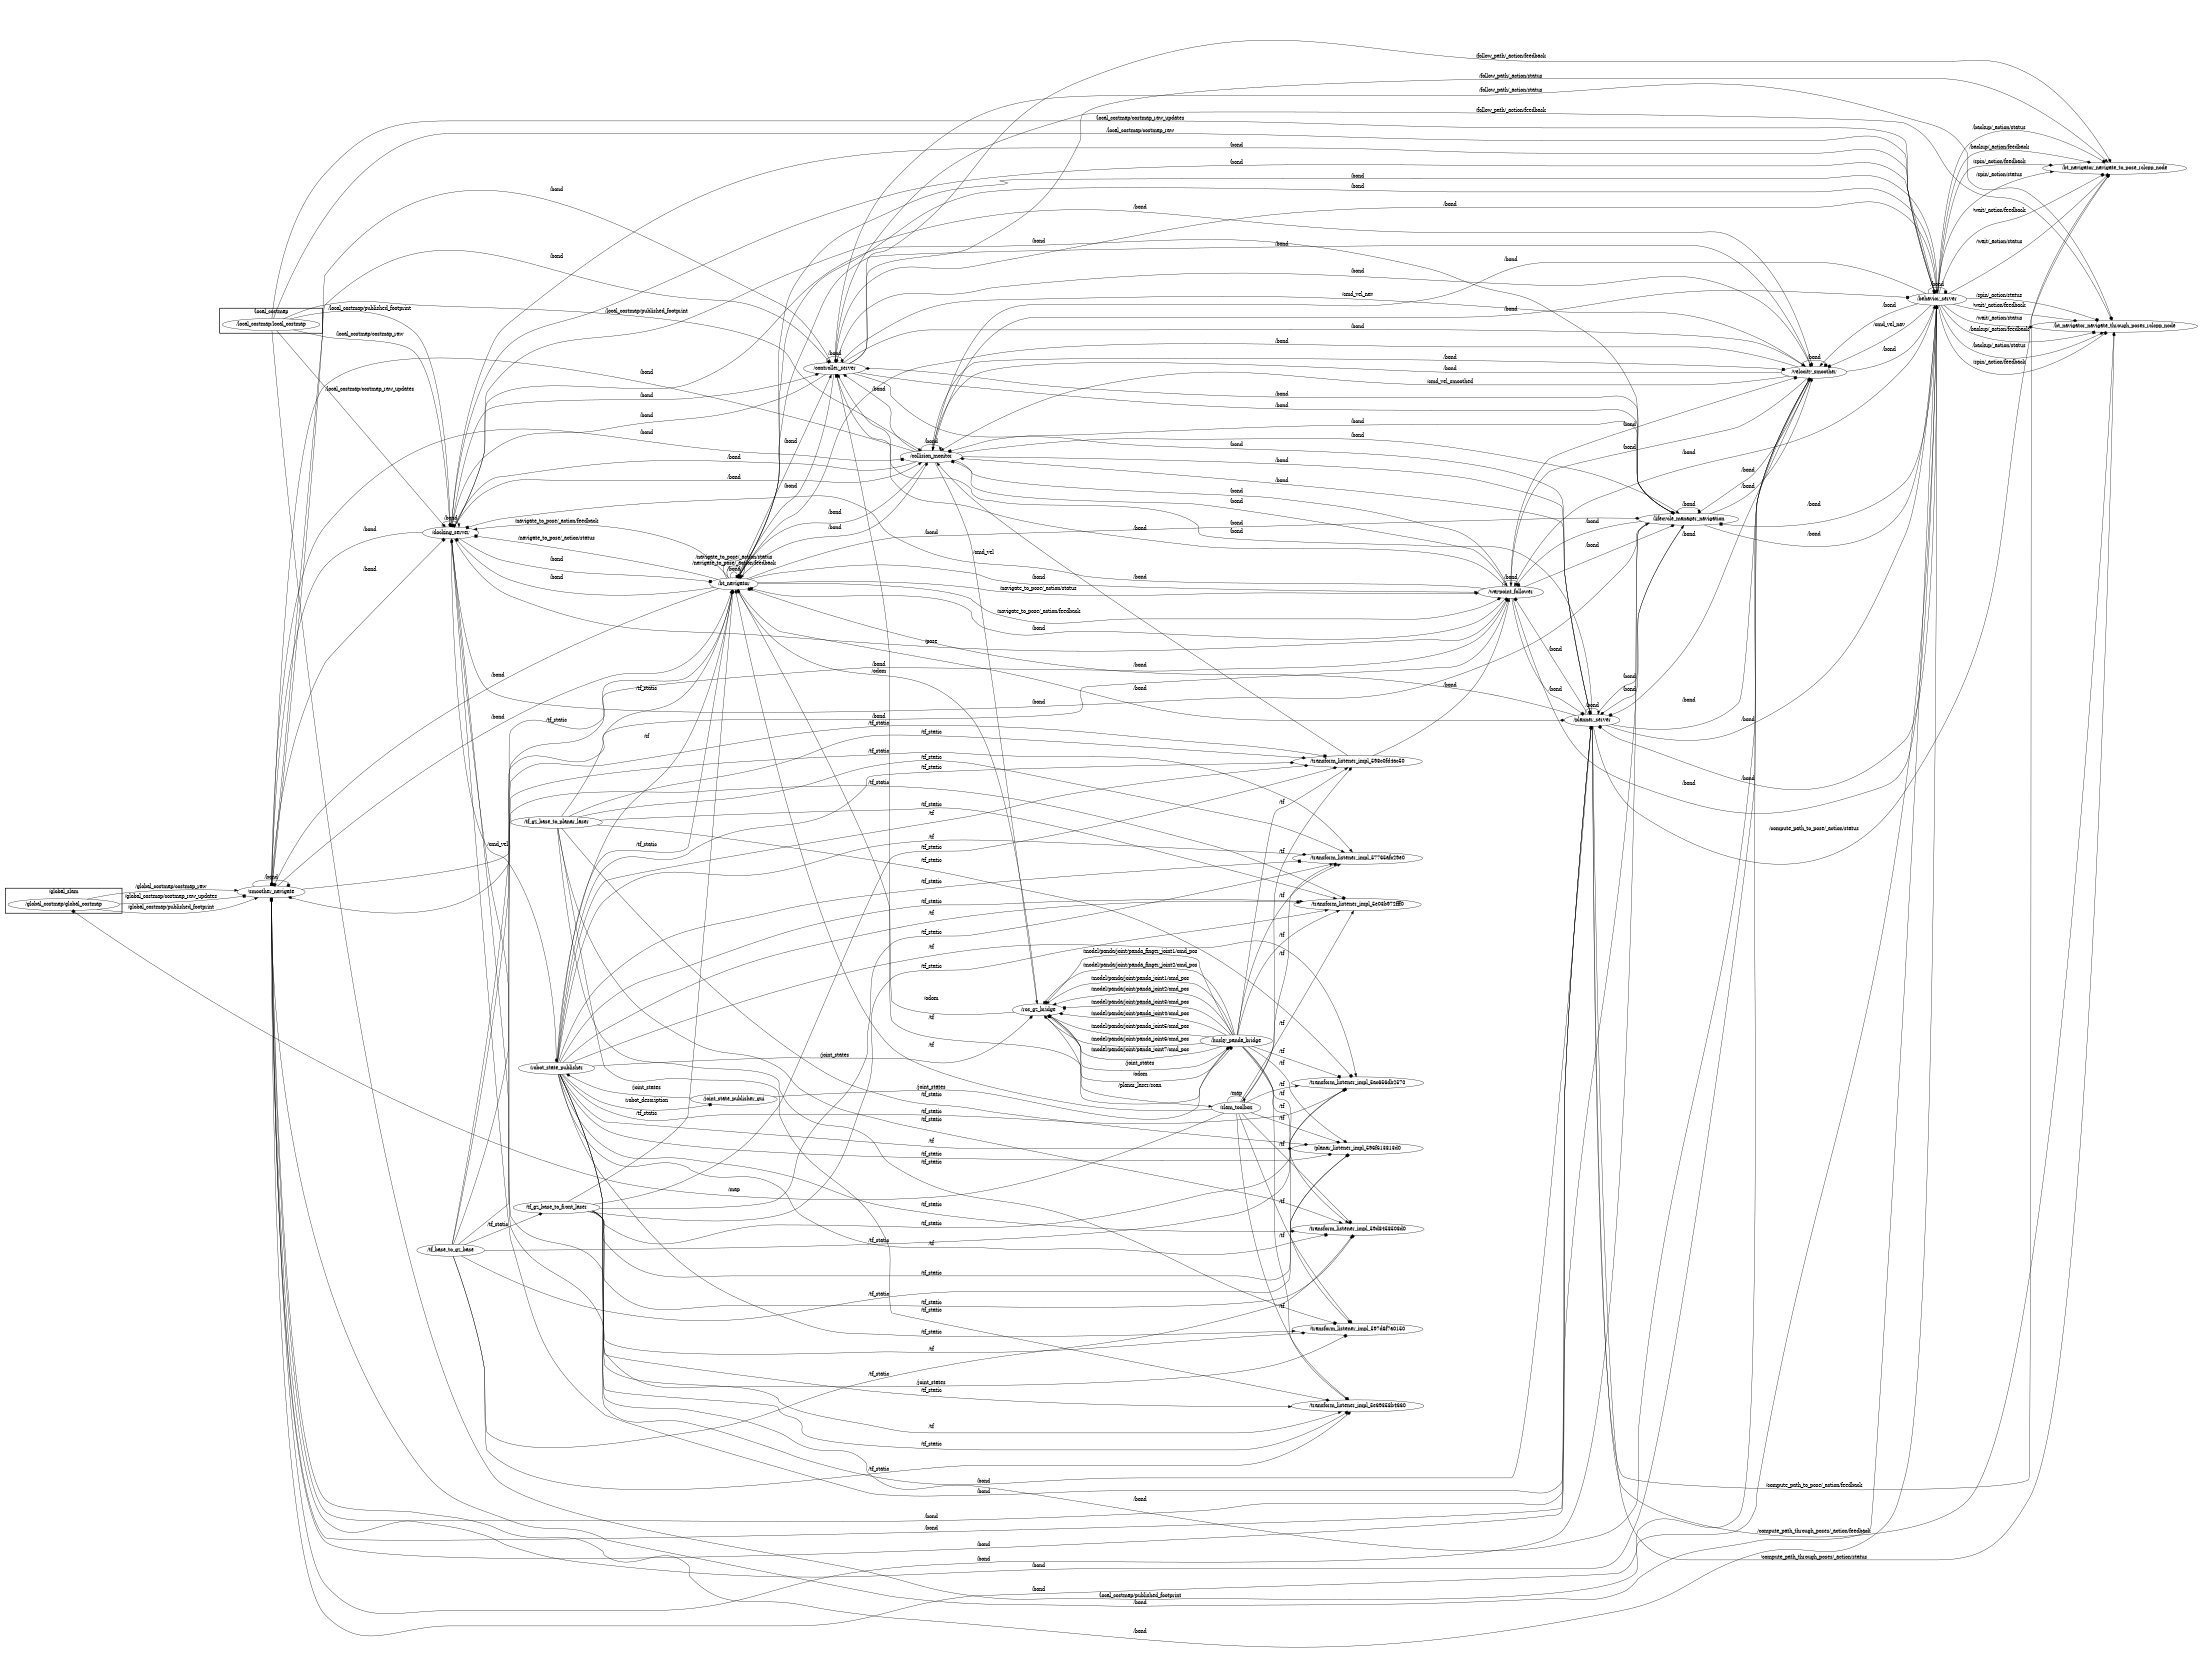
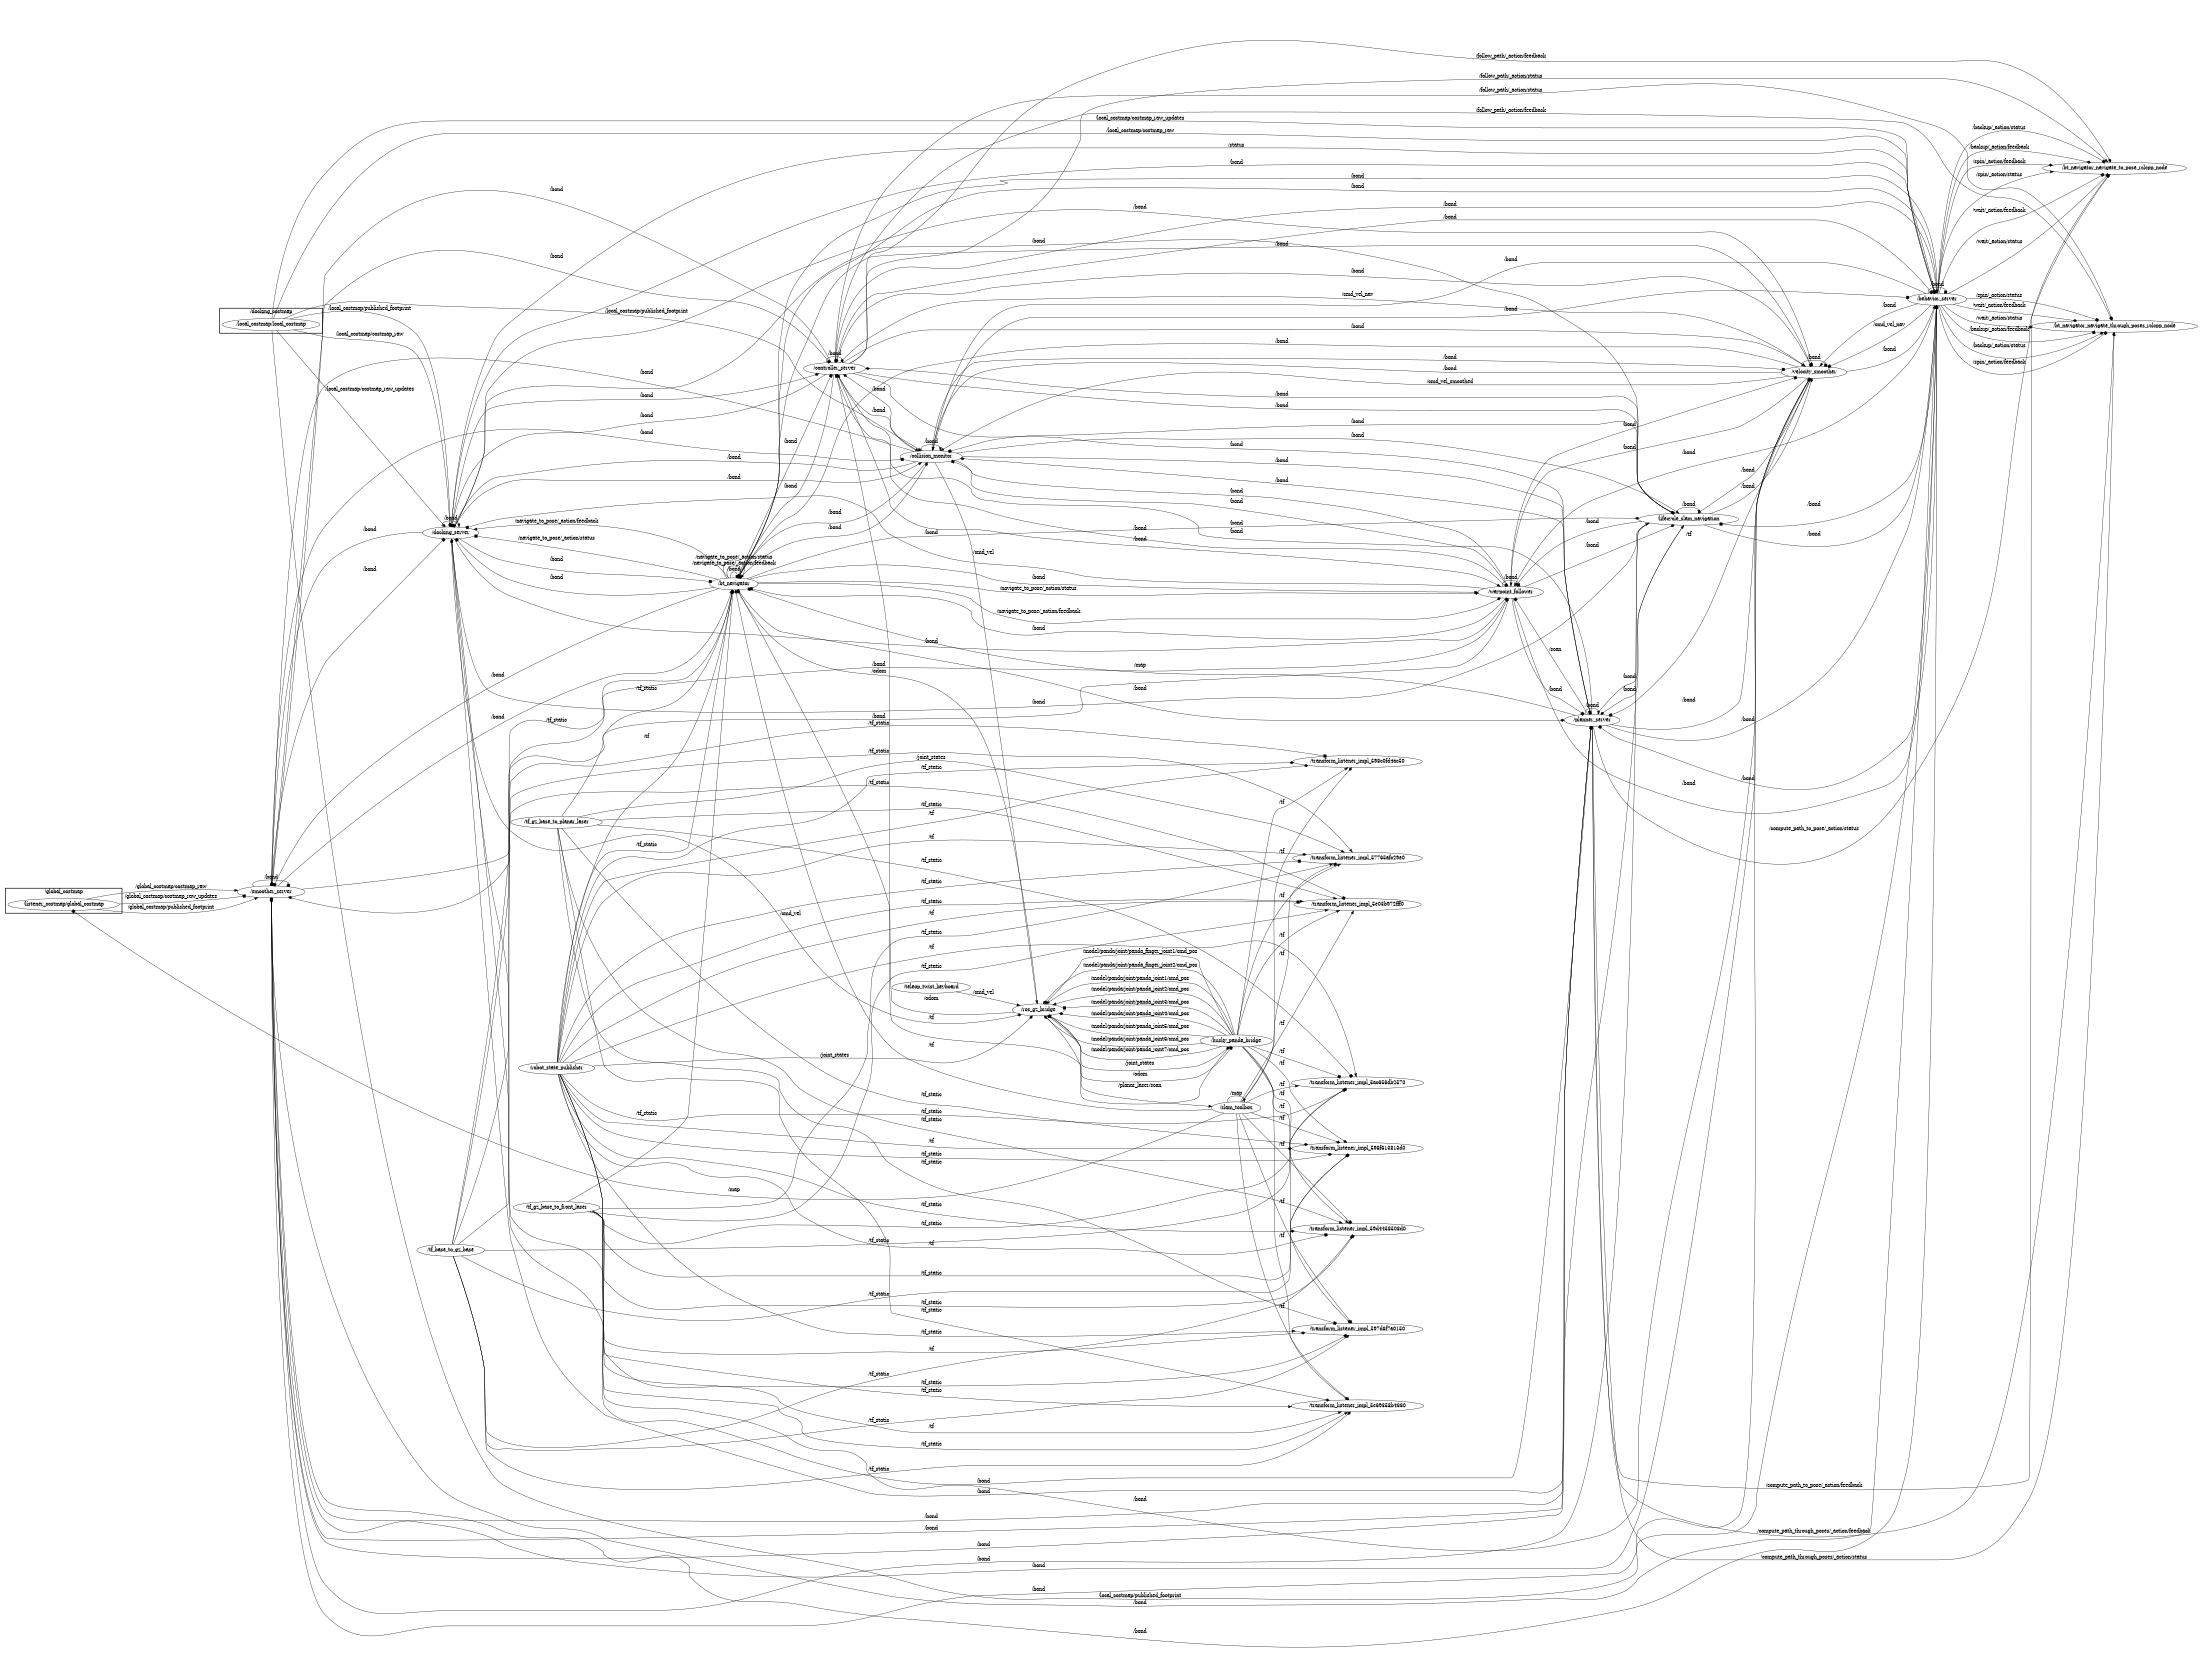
edge "/behavior_server" -> "/docking_server": label "/bond" -> "/status"
edge "/controller_server" -> "/behavior_server": added, label "/bond"
cluster "/local_costmap": label "/local_costmap" -> "/docking_costmap"
edge "/bt_navigator" -> "/controller_server": arrowhead normal -> box
edge "/collision_monitor" -> "/waypoint_follower": arrowhead normal -> box
node "/lifecycle_manager_navigation": label "/lifecycle_manager_navigation" -> "/lifecycle_slam_navigation"
edge "/velocity_smoother" -> "/planner_server": label "/bond" -> "/tf"
edge "/transform_listener_impl_598c0fd4ac50" -> "/collision_monitor": now "/controller_server" -> "/collision_monitor"
edge "/docking_server" -> "/waypoint_follower": label "/pose" -> "/bond"
edge "/planner_server" -> "/waypoint_follower": label "/bond" -> "/scan"
edge "/planner_server" -> "/bt_navigator": label "/bond" -> "/map"
edge "/transform_listener_impl_598c0fd4ac50" -> "/waypoint_follower": now "/controller_server" -> "/waypoint_follower"
edge "/tf_gz_base_to_planar_laser" -> "/transform_listener_impl_598c0fd4ac50": removed, label "/tf_static"
edge "/tf_gz_base_to_planar_laser" -> "/transform_listener_impl_57765afc29e0": label "/tf_static" -> "/joint_states"
edge "/docking_server" -> "/robot_state_publisher": now "/docking_server" -> "/ros_gz_bridge"
edge "/tf_gz_base_to_front_laser" -> "/transform_listener_impl_598c0fd4ac50": removed, label "/tf_static"
cluster "/global_slam": label "/global_slam" -> "/global_costmap"
node "/smoother_navigate": label "/smoother_navigate" -> "/smoother_server"
node "/global_costmap/global_costmap": label "/global_costmap/global_costmap" -> "/listener_costmap/global_costmap"
node "/teleop_twist_keyboard": added
node "/joint_state_publisher_gui": removed
node "/planar_listener_impl_596f613813d0": label "/planar_listener_impl_596f613813d0" -> "/transform_listener_impl_596f613813d0"
node "/transform_listener_impl_59d8458508d0": label "/transform_listener_impl_59d8458508d0" -> "/transform_listener_impl_59d4458508d0"
edge "/tf_base_to_gz_base" -> "/tf_gz_base_to_front_laser": now "/tf_base_to_gz_base" -> "/transform_listener_impl_597d6f7a0150"
edge "/tf_gz_base_to_front_laser" -> "/transform_listener_impl_597d6f7a0150": label "/joint_states" -> "/tf_static"
edge "/tf_gz_base_to_front_laser" -> "/transform_listener_impl_5e69358b4660": arrowhead box -> normal
